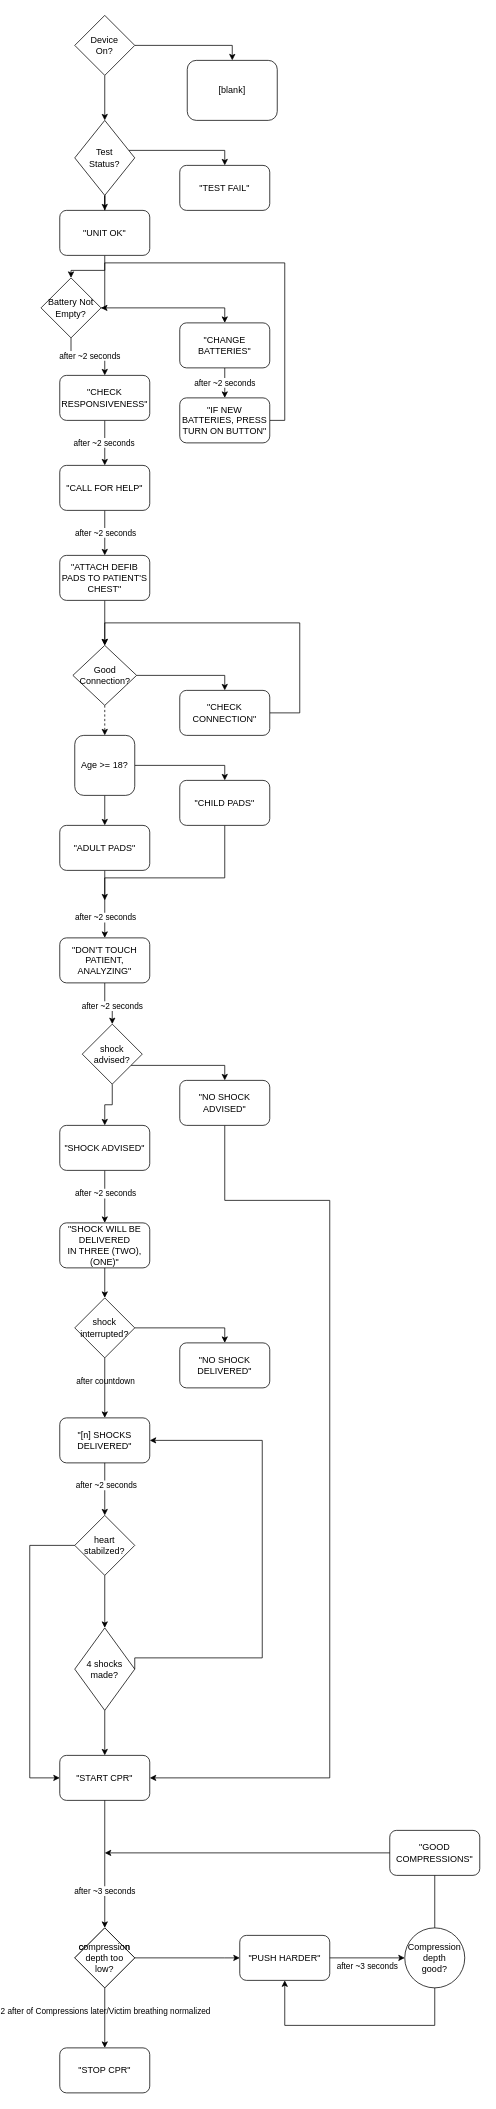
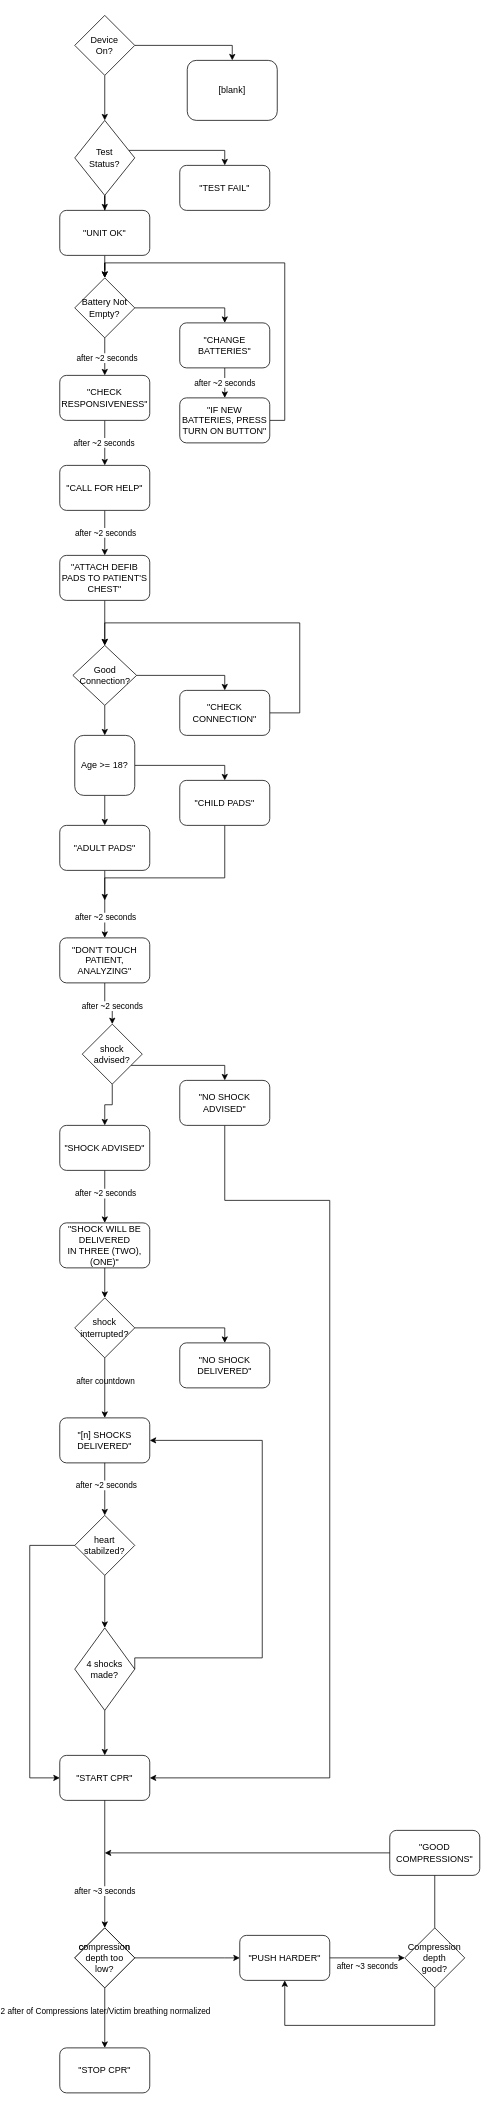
node "Battery Not Empty?": moved (71, 308) -> (105, 308)
edge "Good Connection?" -> "Age >= 18?": style dashed -> solid
node "Compression depth good?": shape ellipse -> diamond
